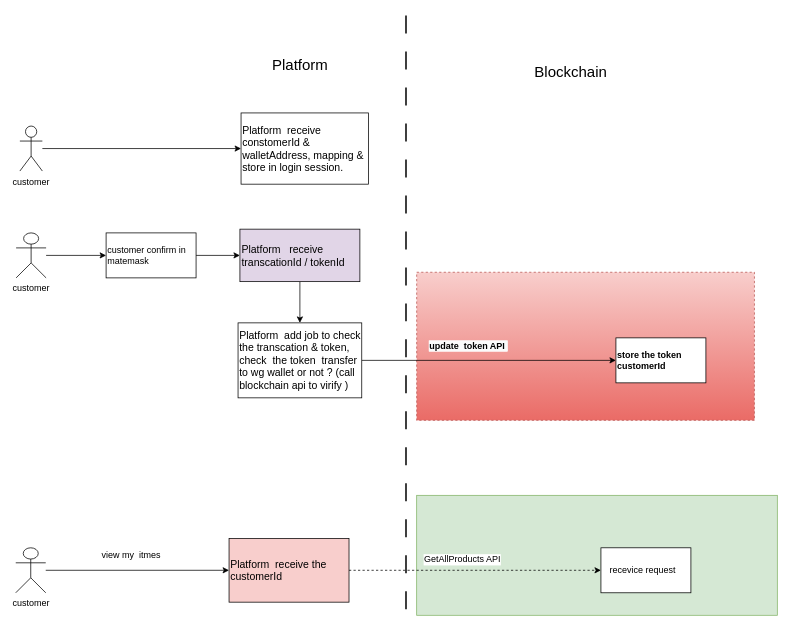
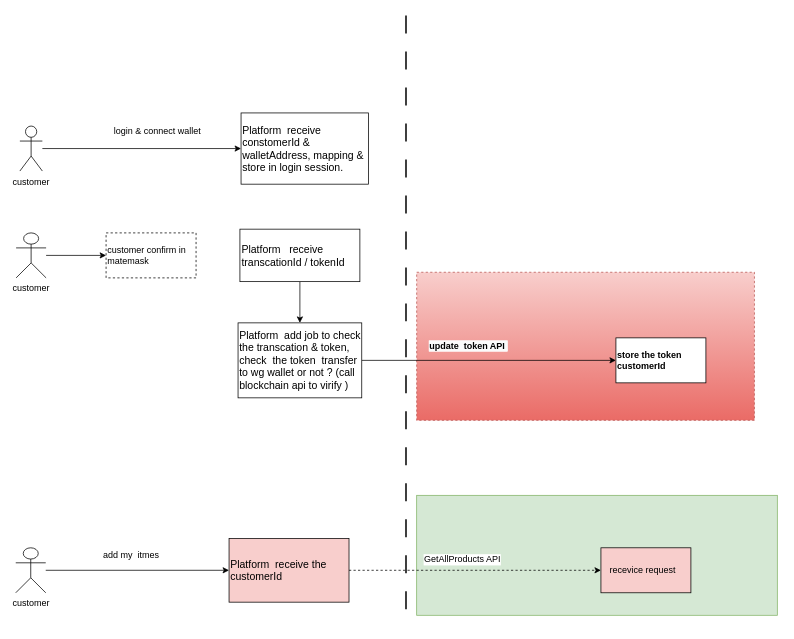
node "Platform": removed
node "Blockchain": removed
node "login & connect wallet": added
node "customer confirm in matemask": style solid -> dashed
edge "customer confirm in matemask" -> "Platform receive transcationId / tokenId": removed
node "Platform receive transcationId / tokenId": fillcolor #e1d5e7 -> #ffffff
node "view my itmes": label "view my itmes" -> "add my itmes"
node "recevice request": fillcolor #ffffff -> #f8cecc
